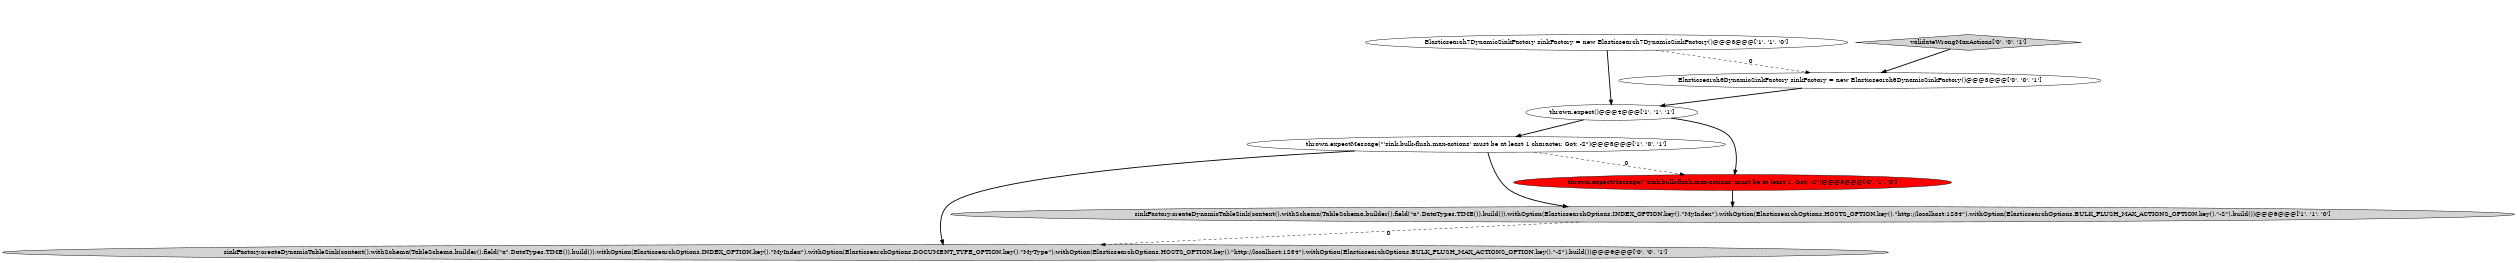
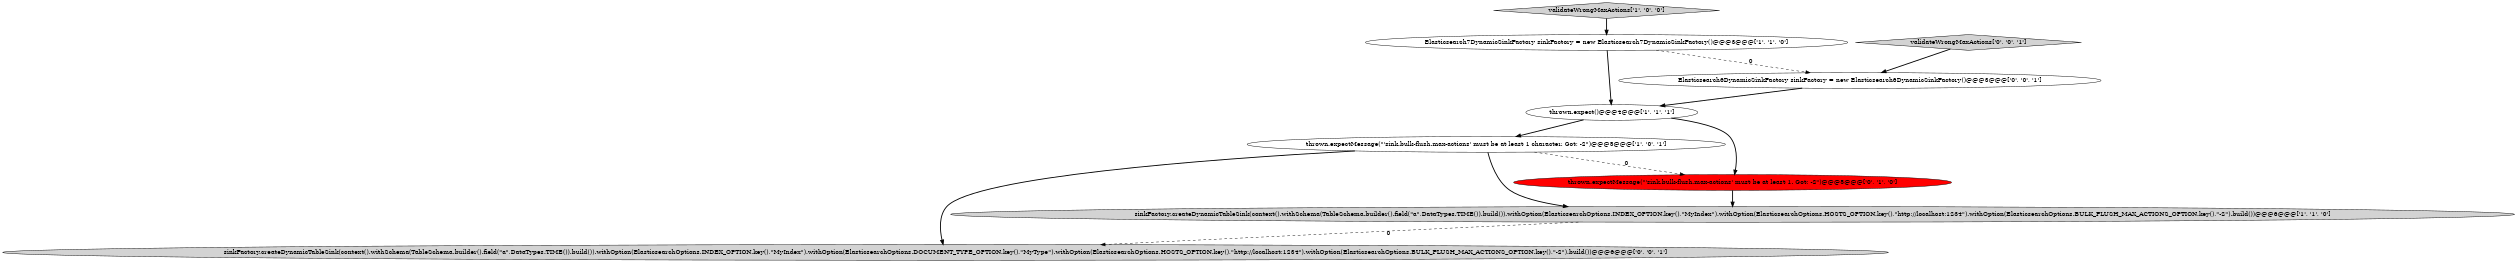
node "validateWrongMaxActions['1', '0', '0']": added
